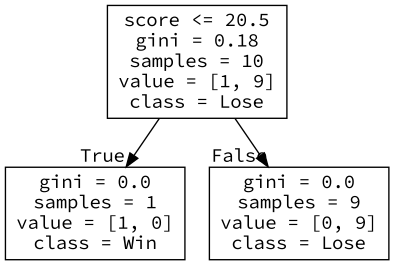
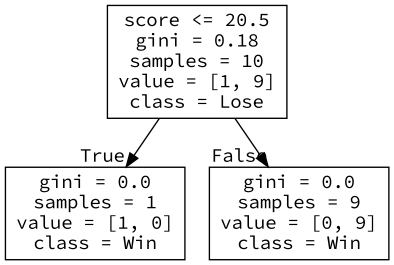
node "gini = 0.0 samples = 9 value = [0, 9] class = Lose": label "gini = 0.0 samples = 9 value = [0, 9] class = Lose" -> "gini = 0.0 samples = 9 value = [0, 9] class = Win"
